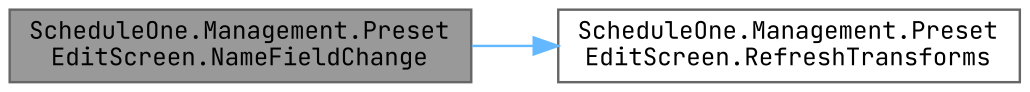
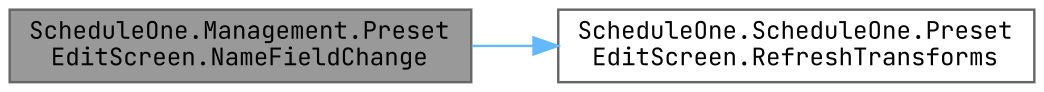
node "ScheduleOne.Management.Preset EditScreen.RefreshTransforms": label "ScheduleOne.Management.Preset EditScreen.RefreshTransforms" -> "ScheduleOne.ScheduleOne.Preset EditScreen.RefreshTransforms"
